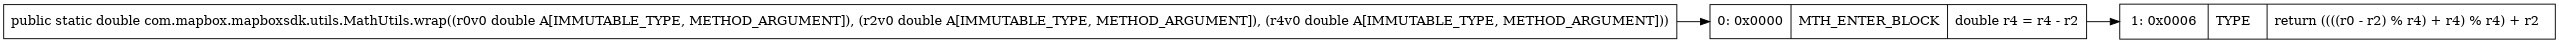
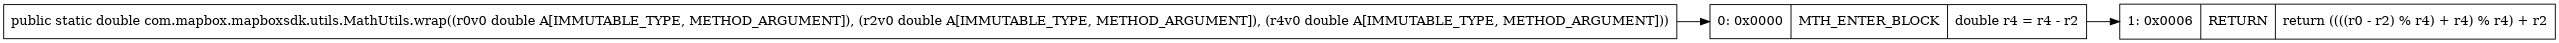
node "1: 0x0006": text "TYPE" -> "RETURN"
